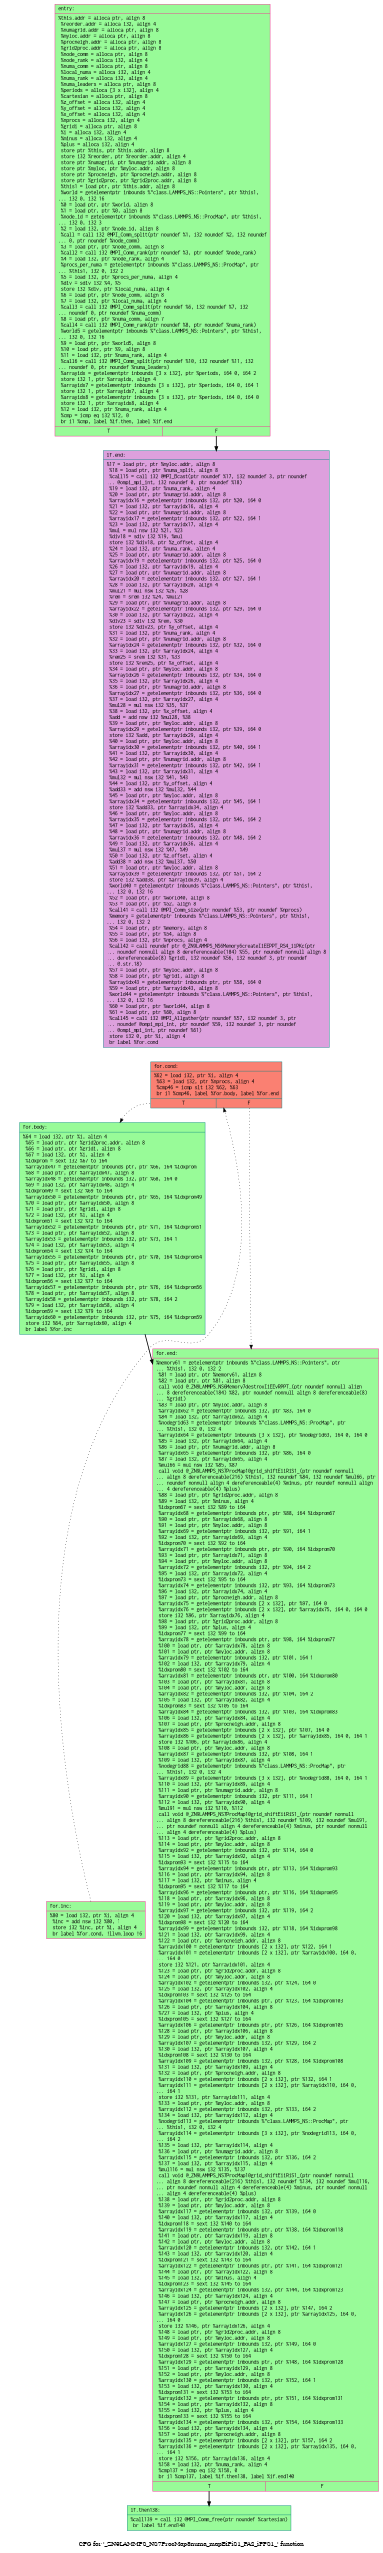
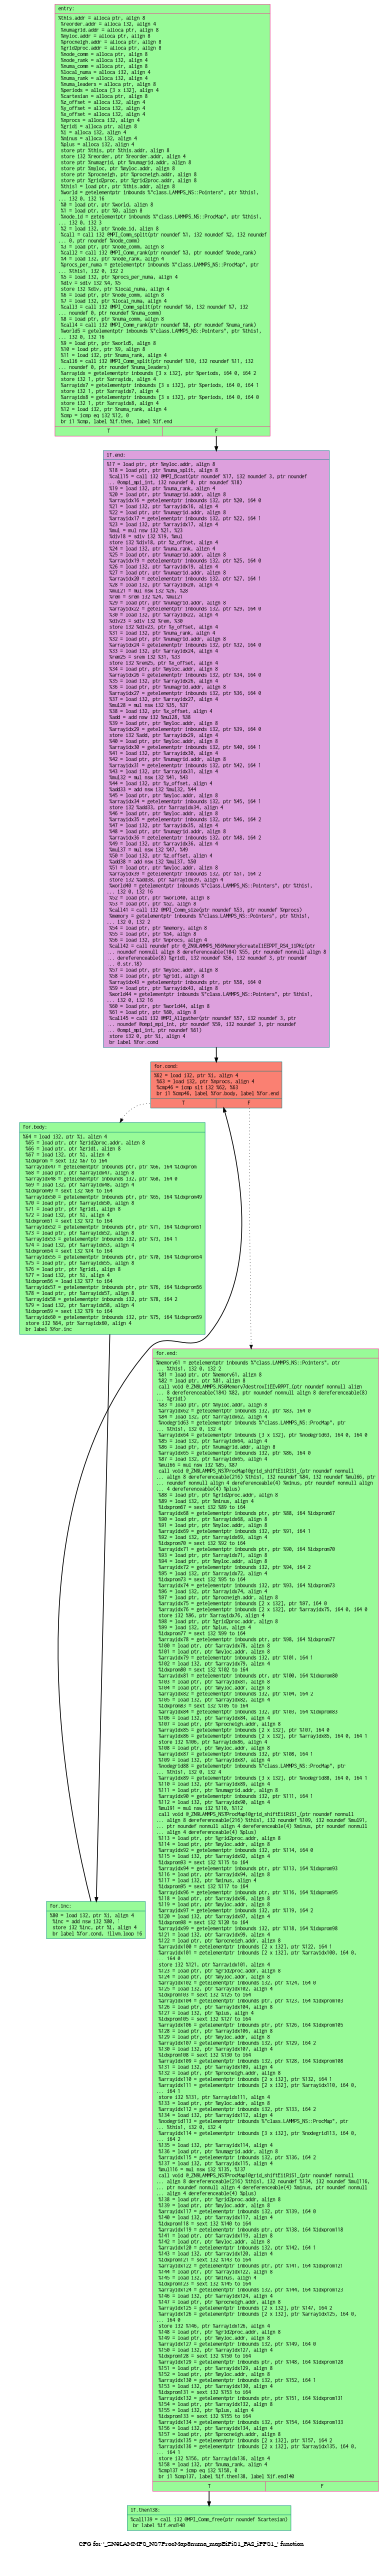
node "entry:": text "%8 = load ptr, ptr %numa_comm, align 7" -> "%8 = load ptr, ptr %numa_comm, align 8"
edge "if.end:" -> "for.cond:": added
node "for.body:": text "%idxprom56 = sext i32 %77 to i64" -> "%idxprom56 = load i32 %77 to i64"
edge "for.body:" -> "for.end:": now "for.body:" -> "for.inc:"
edge "for.inc:" -> "for.cond:": style dotted -> bold
node "for.inc:": color deeppink -> teal
node "for.end:": text "%727 = load i32, ptr %plus, align 4" -> "%127 = load i32, ptr %plus, align 4"
